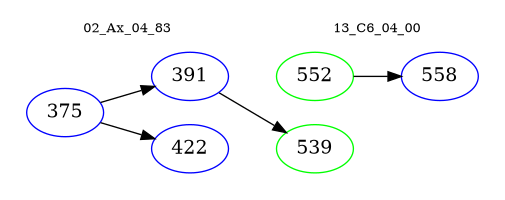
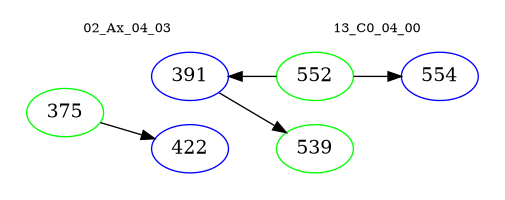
cluster "02_Ax_04_83": label "02_Ax_04_83" -> "02_Ax_04_03"
cluster "13_C6_04_00": label "13_C6_04_00" -> "13_C0_04_00"
node "558": label "558" -> "554"
edge "375" -> "391": now "552" -> "391"
node "375": color blue -> green
